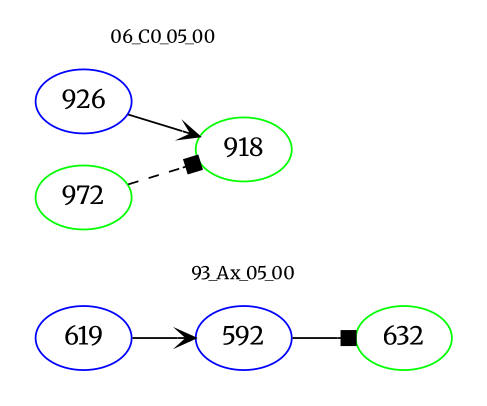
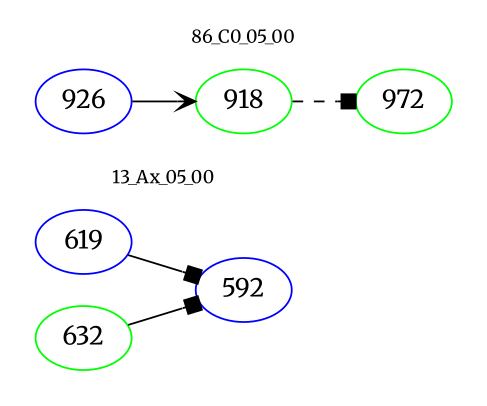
cluster "06_C0_05_00": label "06_C0_05_00" -> "86_C0_05_00"
edge "972" -> "918": reversed
cluster "93_Ax_05_00": label "93_Ax_05_00" -> "13_Ax_05_00"
edge "619" -> "592": arrowhead vee -> box
edge "592" -> "632": reversed
